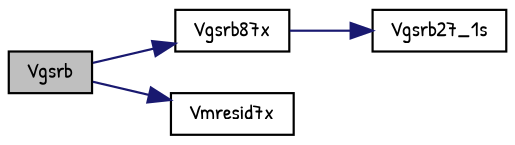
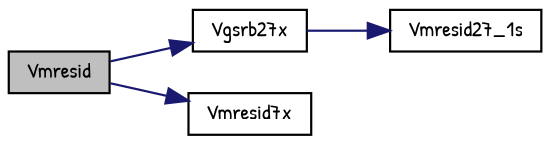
node "Vgsrb87x": label "Vgsrb87x" -> "Vgsrb27x"
node "Vgsrb27_1s": label "Vgsrb27_1s" -> "Vmresid27_1s"
node "Vgsrb": label "Vgsrb" -> "Vmresid"
